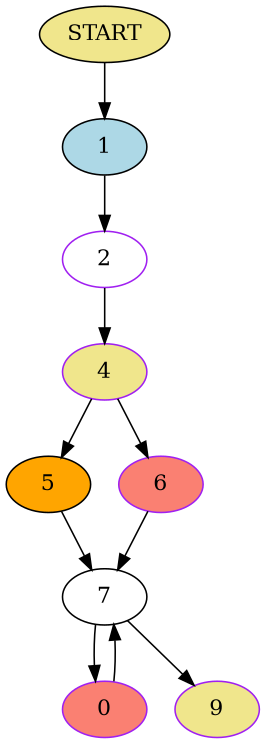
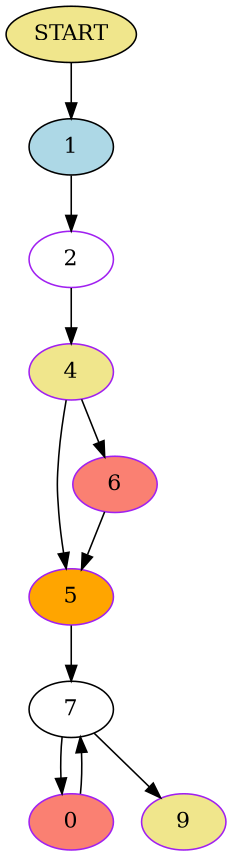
node "5": color black -> purple
edge "6" -> "7": now "6" -> "5"
